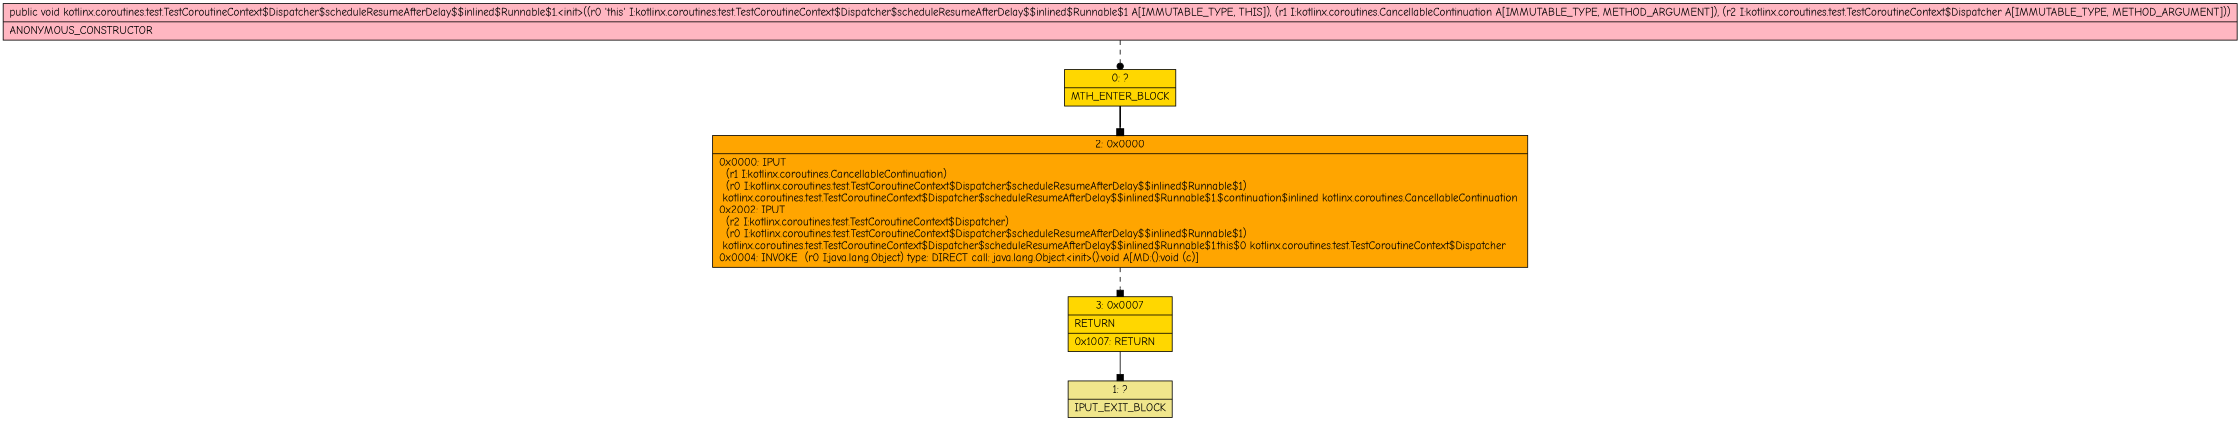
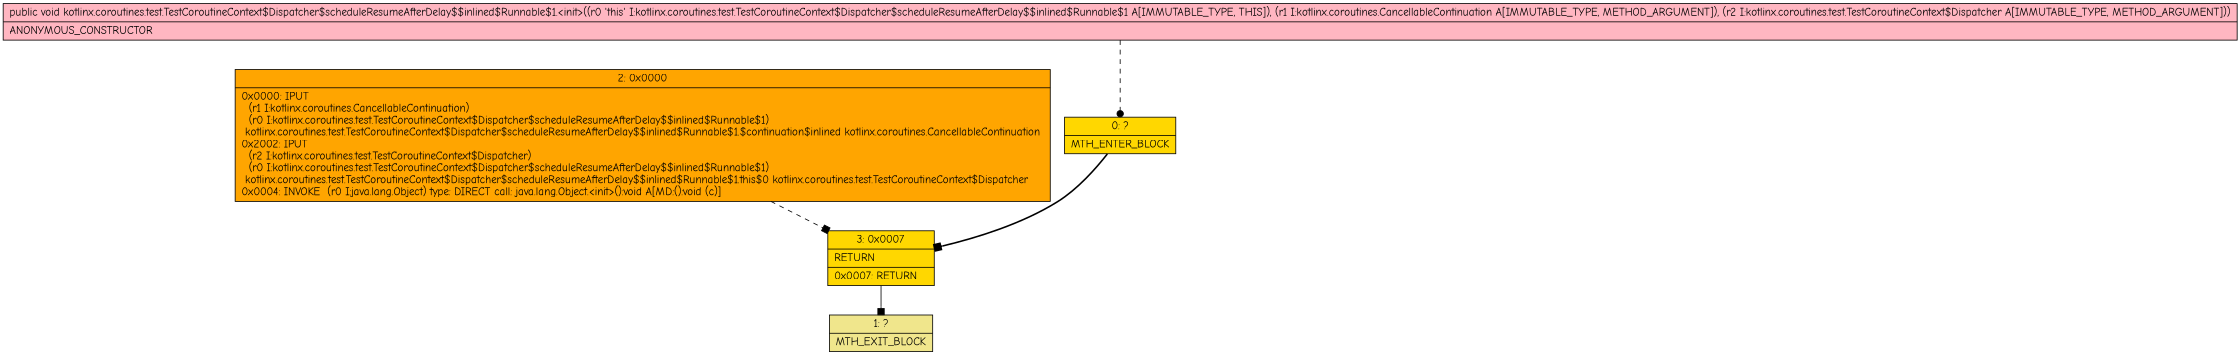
edge "0: ?" -> "2: 0x0000": now "0: ?" -> "3: 0x0007"
node "3: 0x0007": text "0x1007: RETURN" -> "0x0007: RETURN"
node "1: ?": text "IPUT_EXIT_BLOCK" -> "MTH_EXIT_BLOCK"
